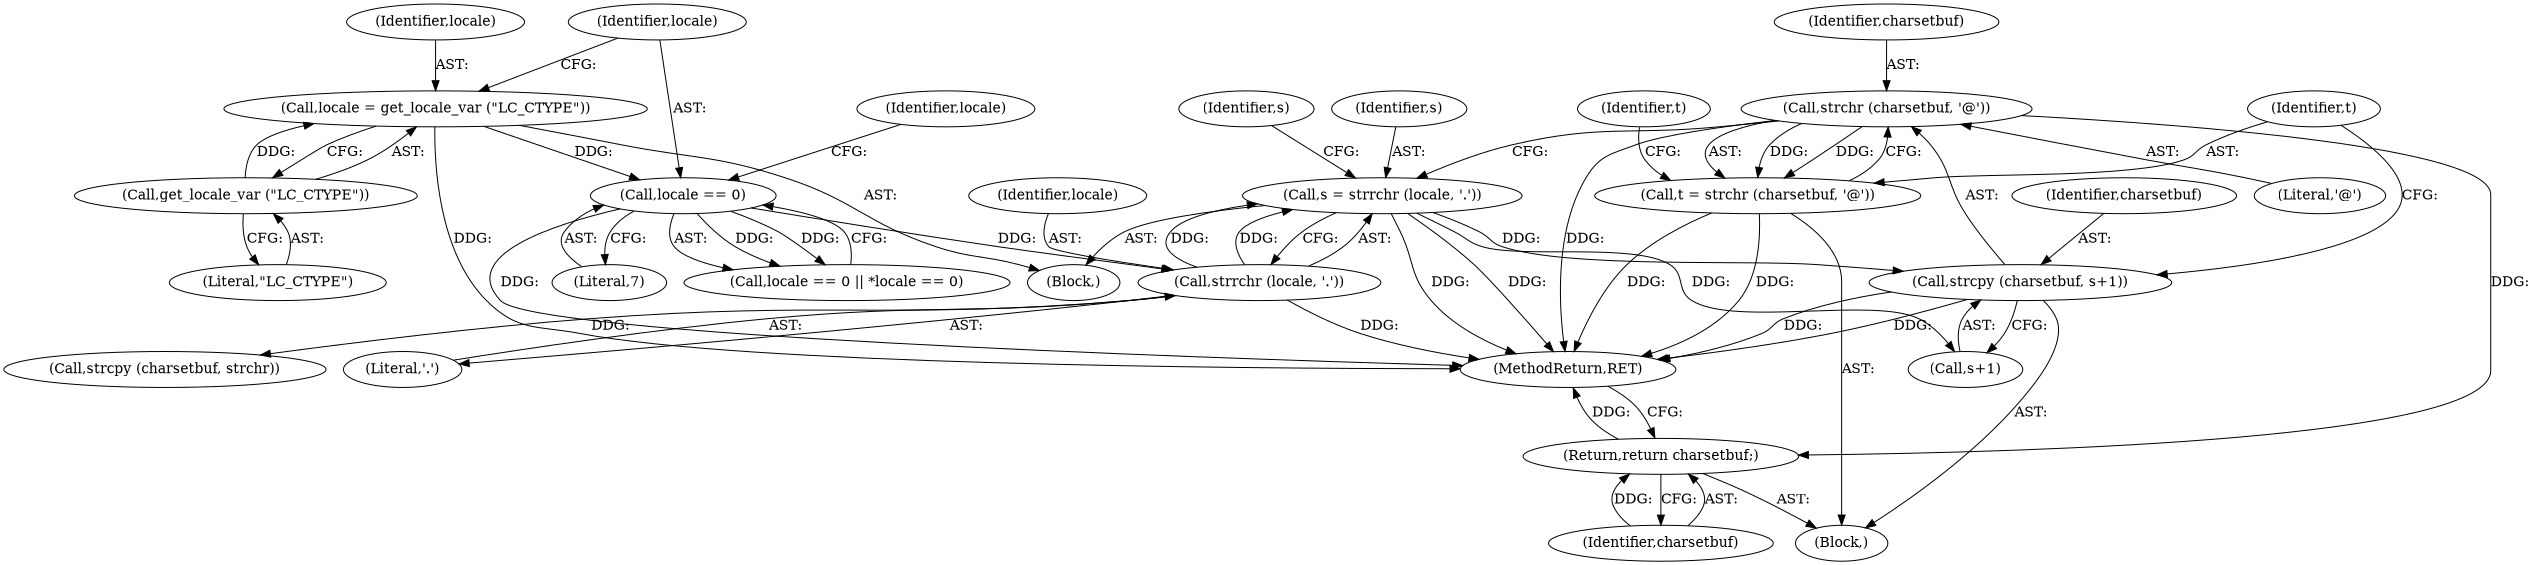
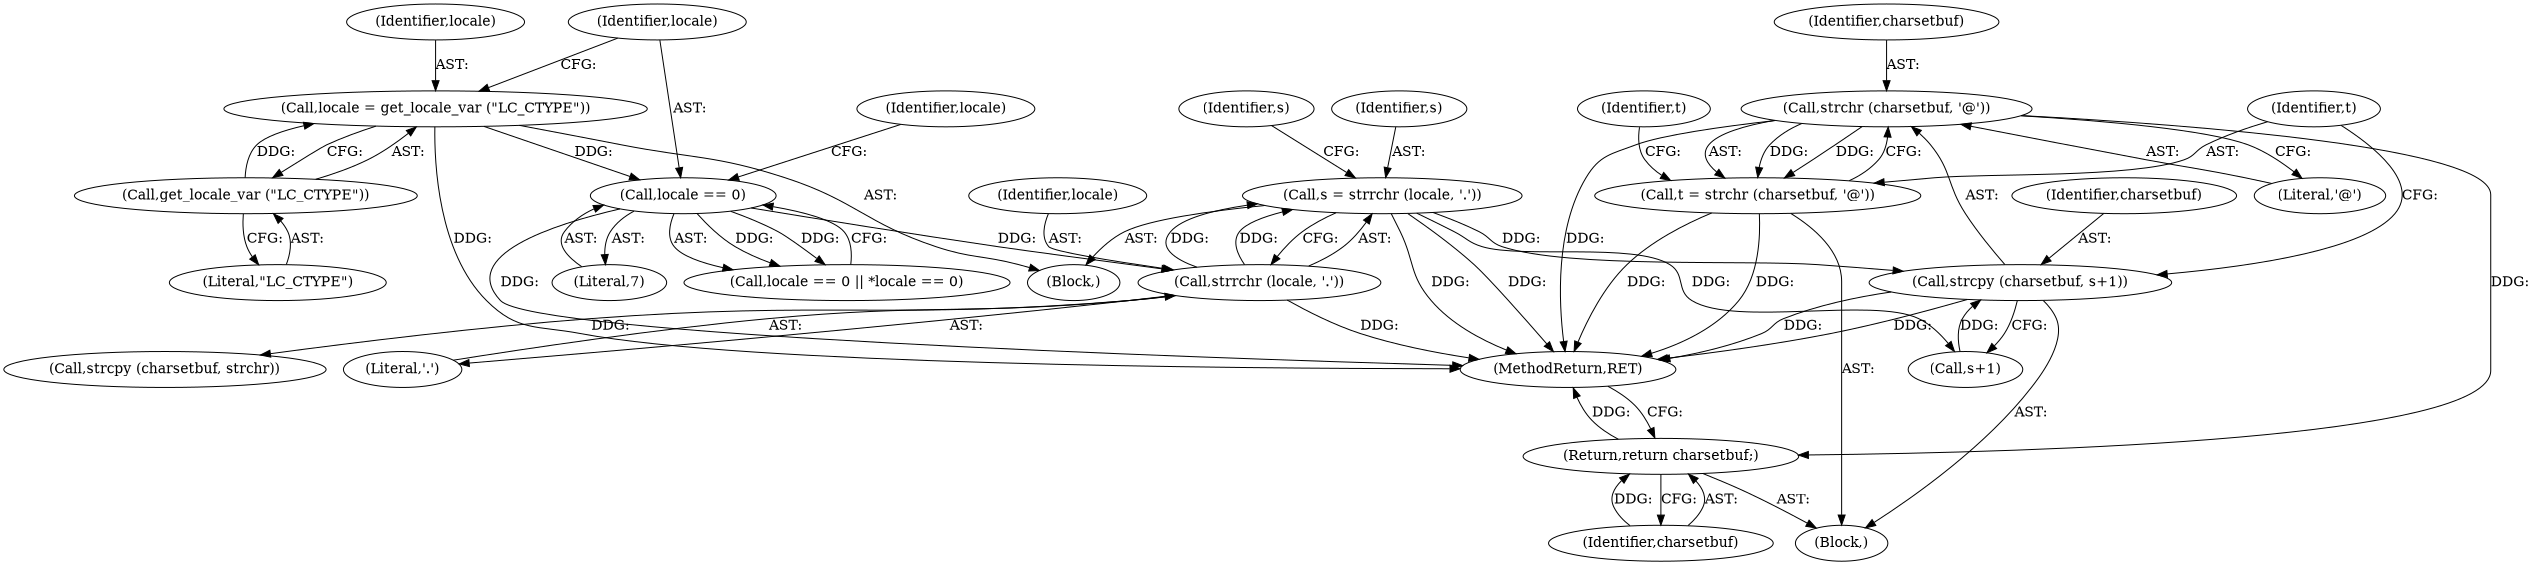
edge "(Call,strchr (charsetbuf, '@'))" -> "(Call,s = strrchr (locale, '.'))": now "(Call,strchr (charsetbuf, '@'))" -> "(Literal,'@')"
edge "(Call,locale == 0)" -> "(Literal,7)": label "CFG: " -> "AST: "
edge "(Call,s+1)" -> "(Call,strcpy (charsetbuf, s+1))": label "AST: " -> "DDG: "
